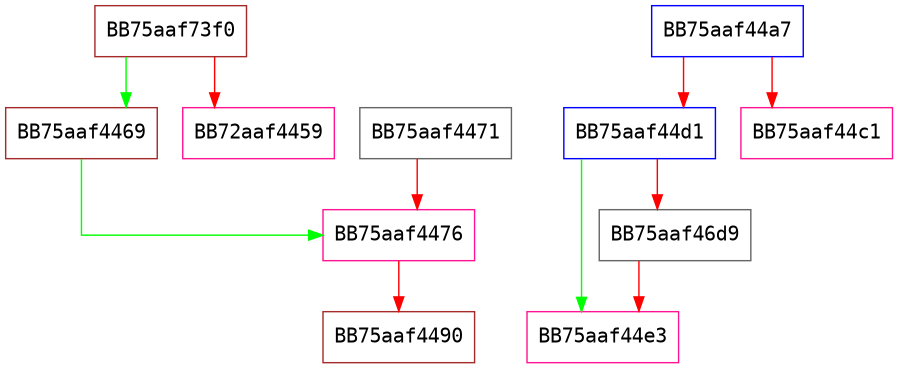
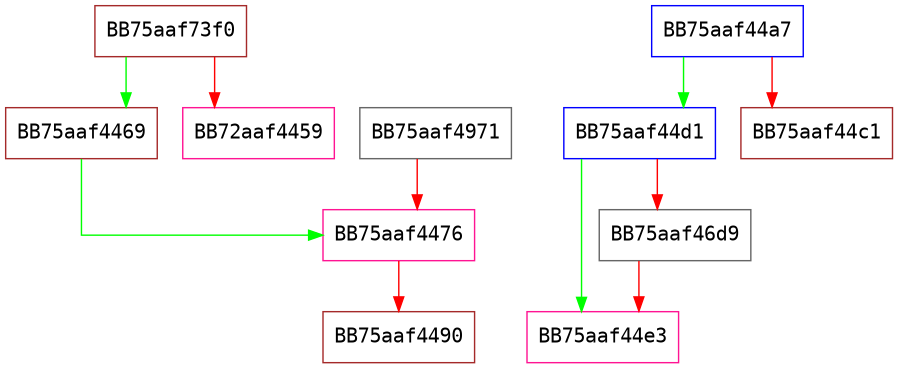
edge "BB75aaf44a7" -> "BB75aaf44d1": color red -> green
node "BB75aaf4471": label "BB75aaf4471" -> "BB75aaf4971"
node "BB75aaf44c1": color deeppink -> brown
